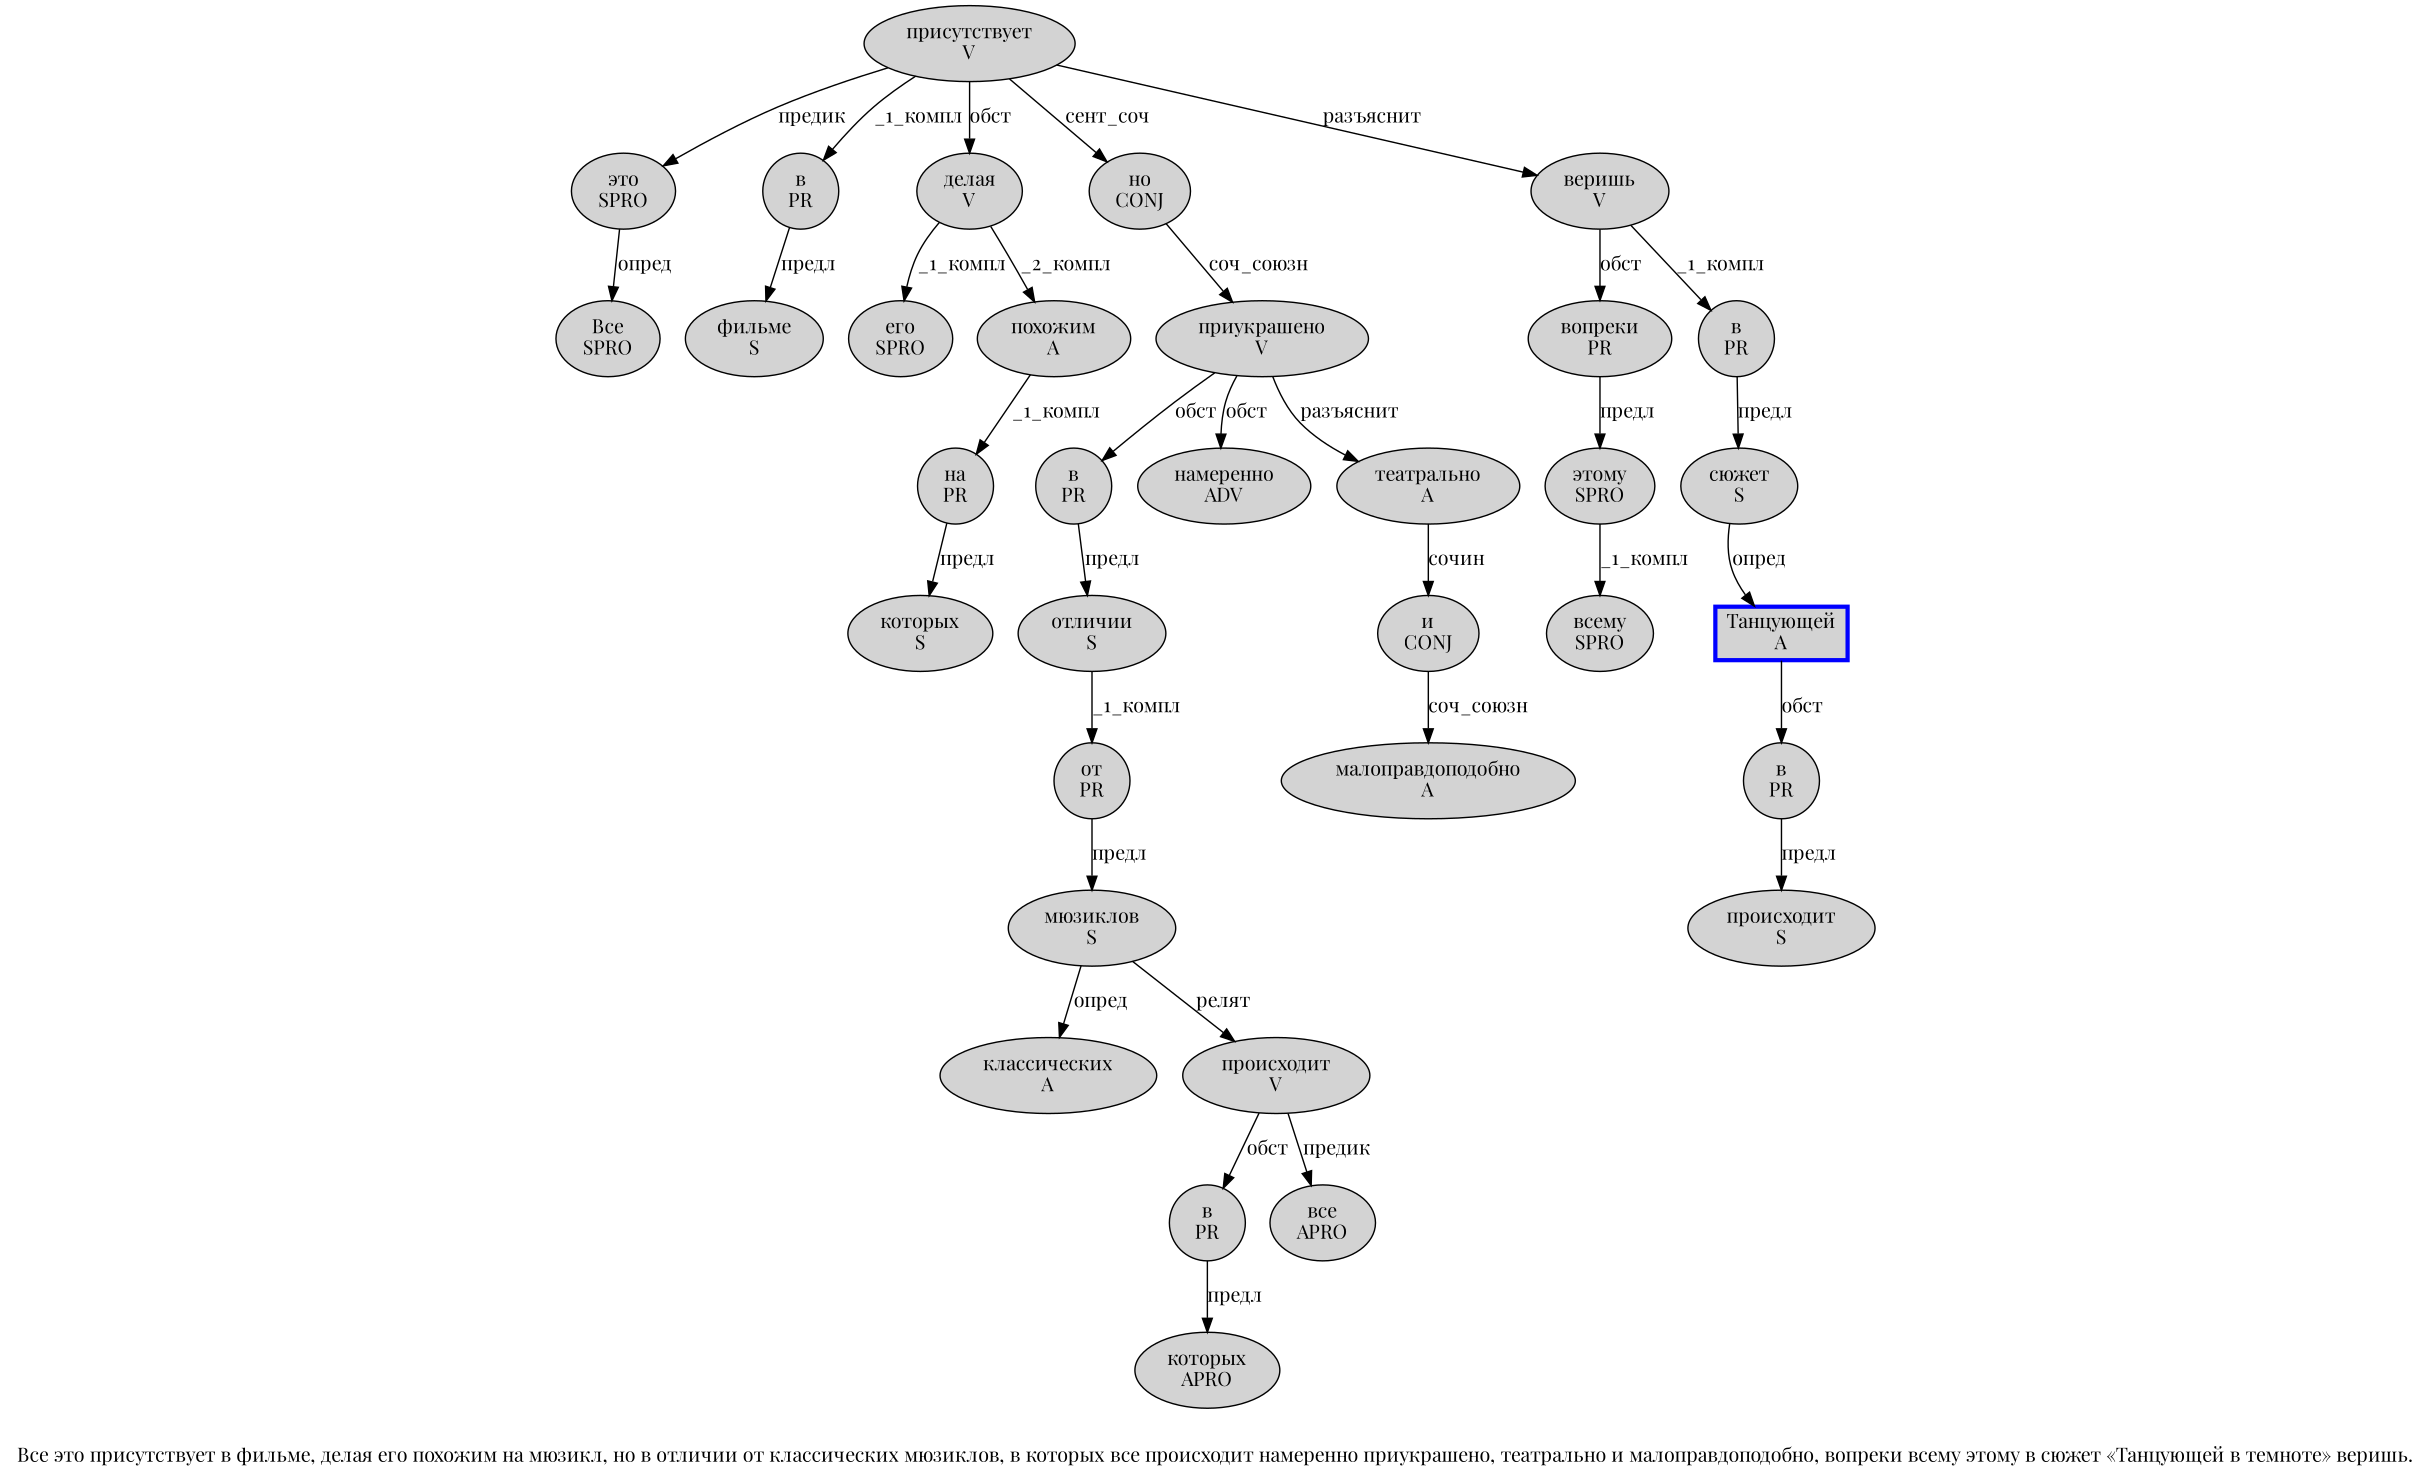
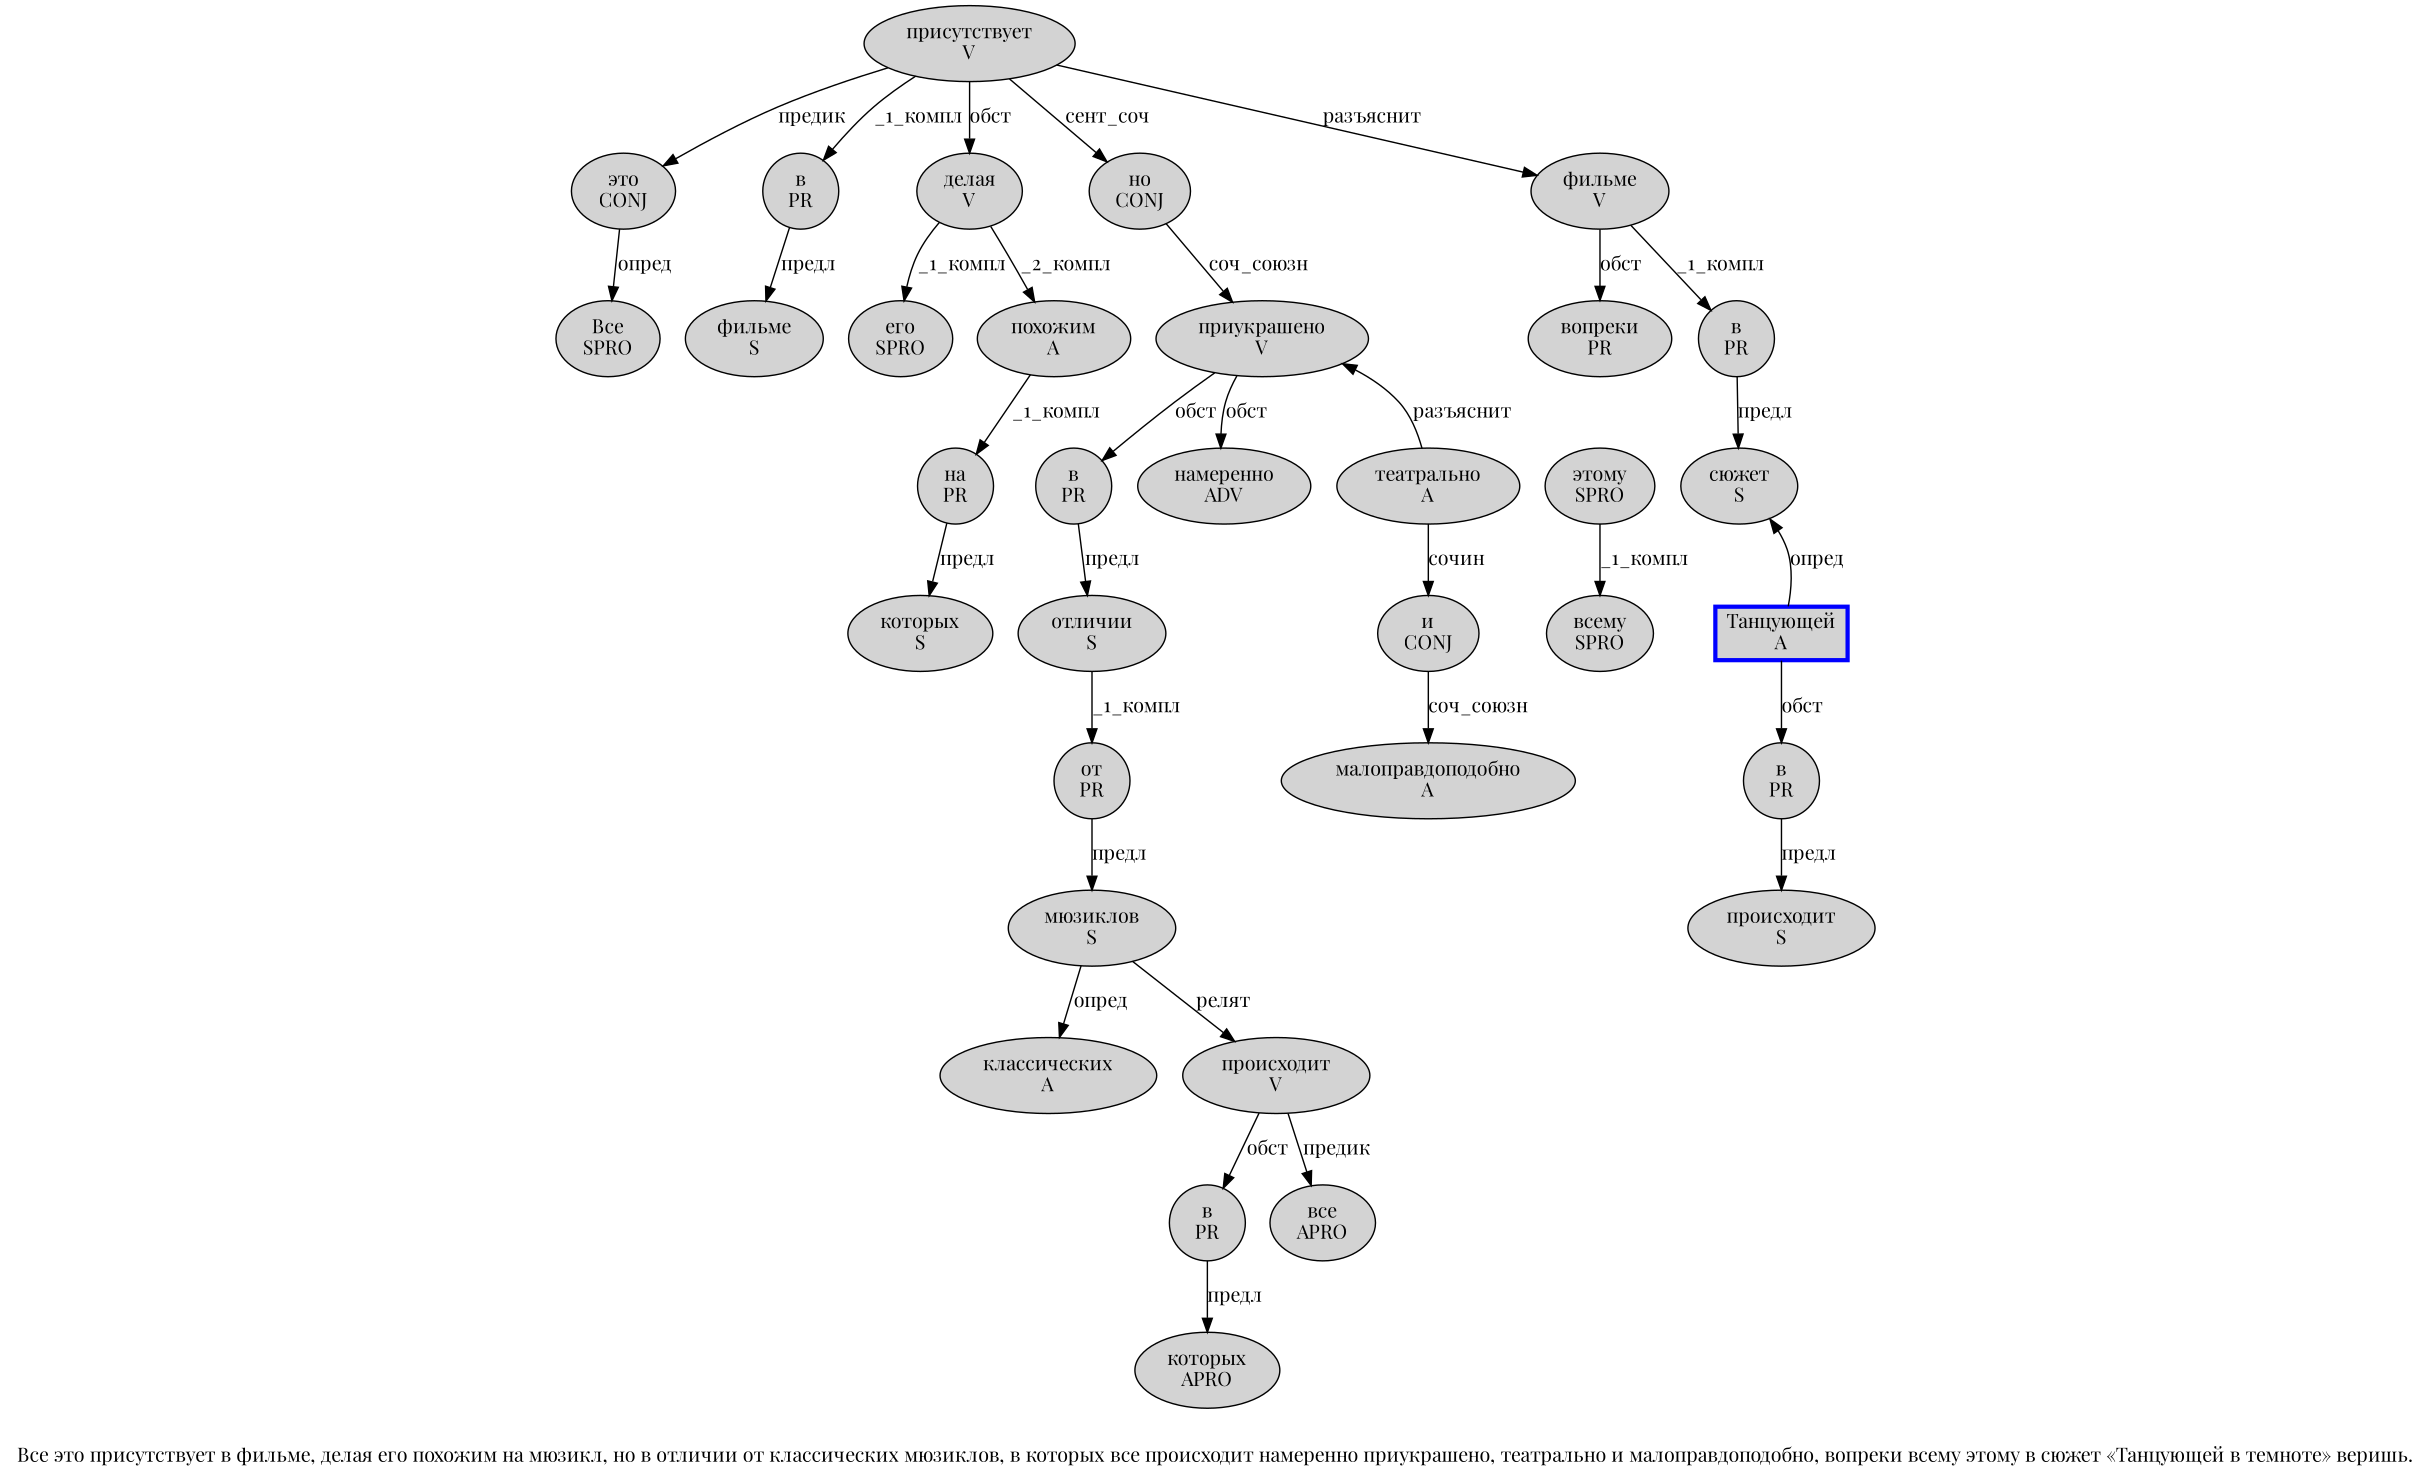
node "это SPRO": label "это SPRO" -> "это CONJ"
node "веришь V": label "веришь V" -> "фильме V"
edge "вопреки PR" -> "этому SPRO": removed, label "предл"
edge "приукрашено V" -> "театрально A": reversed
edge "сюжет S" -> "Танцующей A": reversed
